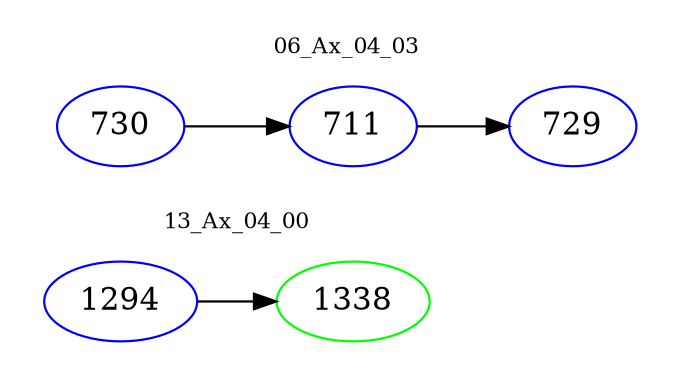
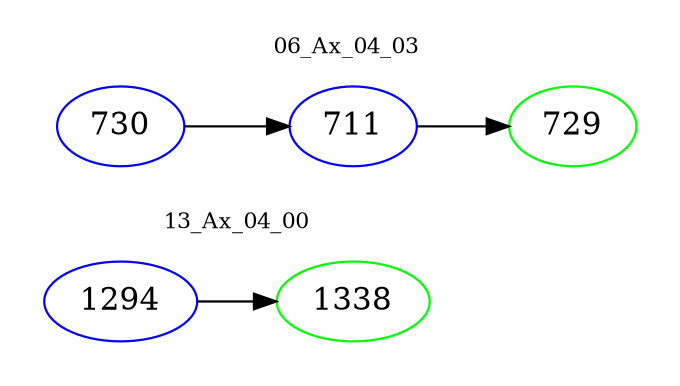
node "729": color blue -> green
